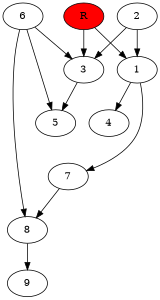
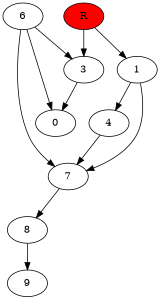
node "2": removed
edge "6" -> "8": now "6" -> "7"
node "5": label "5" -> "0"
edge "4" -> "7": added
